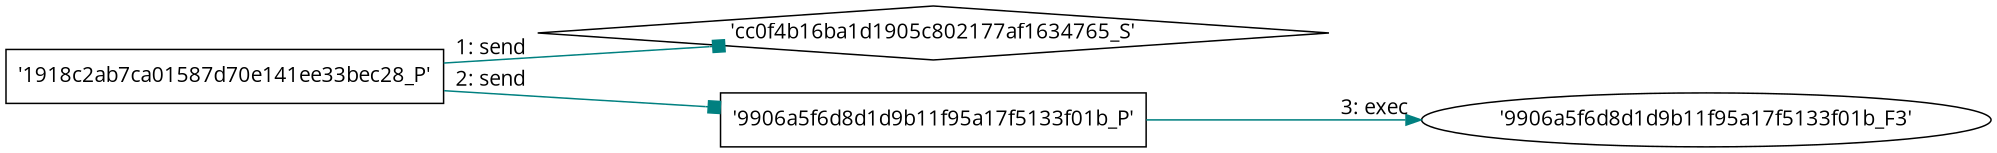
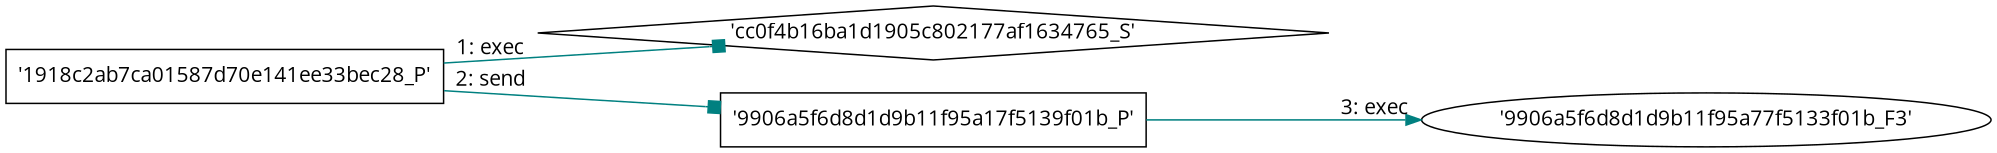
edge "'1918c2ab7ca01587d70e141ee33bec28_P'" -> "'cc0f4b16ba1d1905c802177af1634765_S'": label "1: send" -> "1: exec"
node "'9906a5f6d8d1d9b11f95a17f5133f01b_P'": label "'9906a5f6d8d1d9b11f95a17f5133f01b_P'" -> "'9906a5f6d8d1d9b11f95a17f5139f01b_P'"
node "'9906a5f6d8d1d9b11f95a17f5133f01b_F3'": label "'9906a5f6d8d1d9b11f95a17f5133f01b_F3'" -> "'9906a5f6d8d1d9b11f95a77f5133f01b_F3'"
